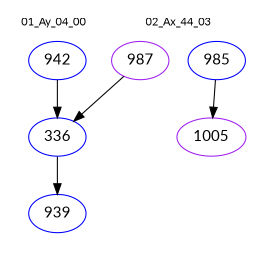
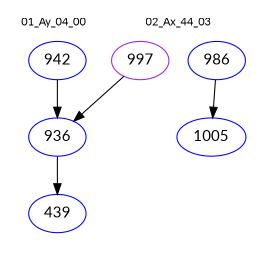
node "987": label "987" -> "997"
node "985": label "985" -> "986"
node "336": label "336" -> "936"
node "1005": color purple -> blue
node "939": label "939" -> "439"
